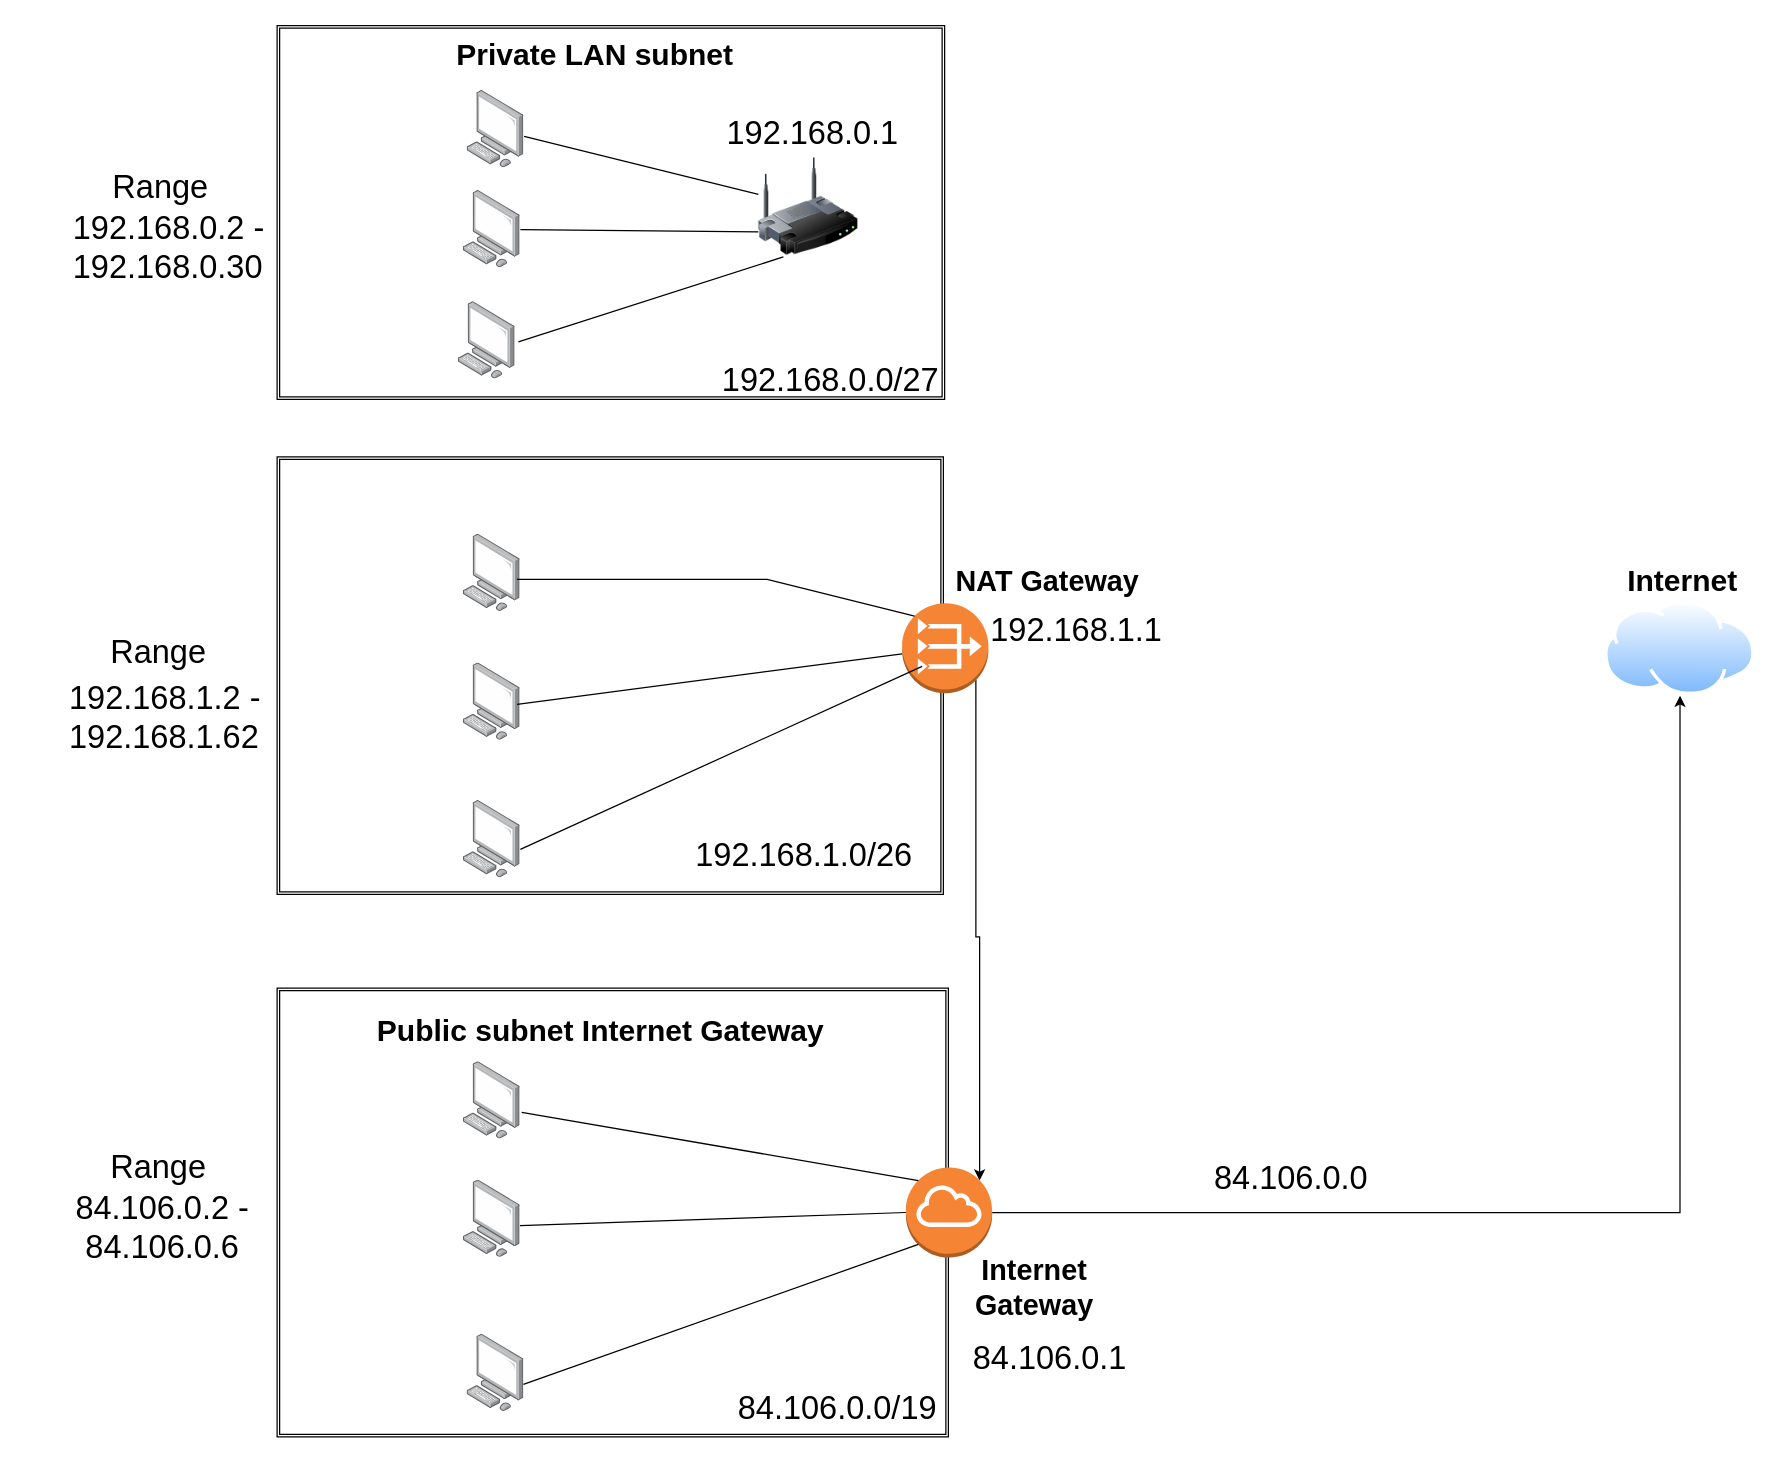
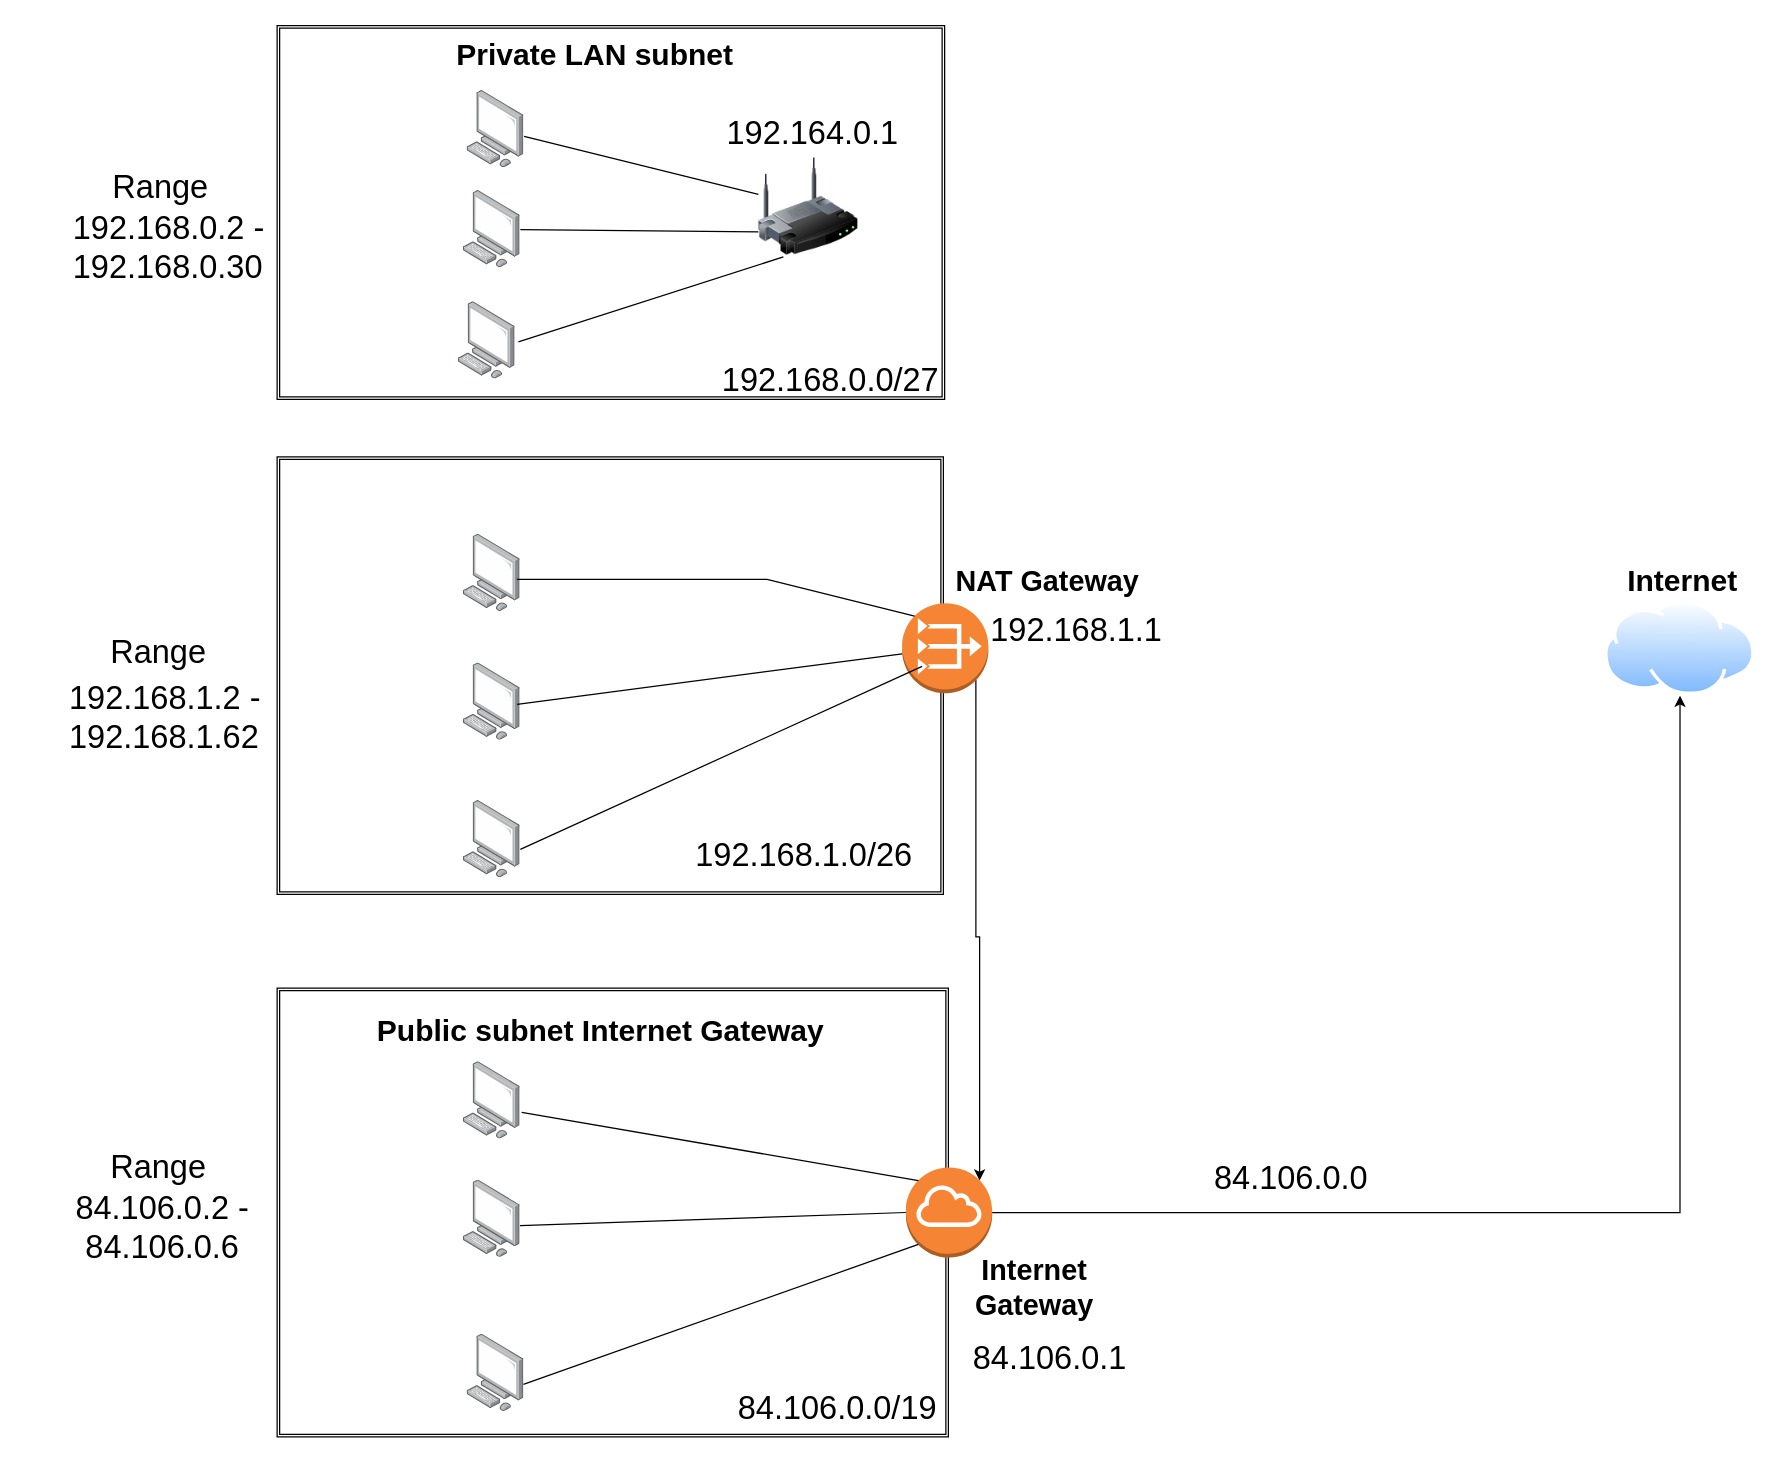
node "192.168.0.1": label "192.168.0.1" -> "192.164.0.1"
